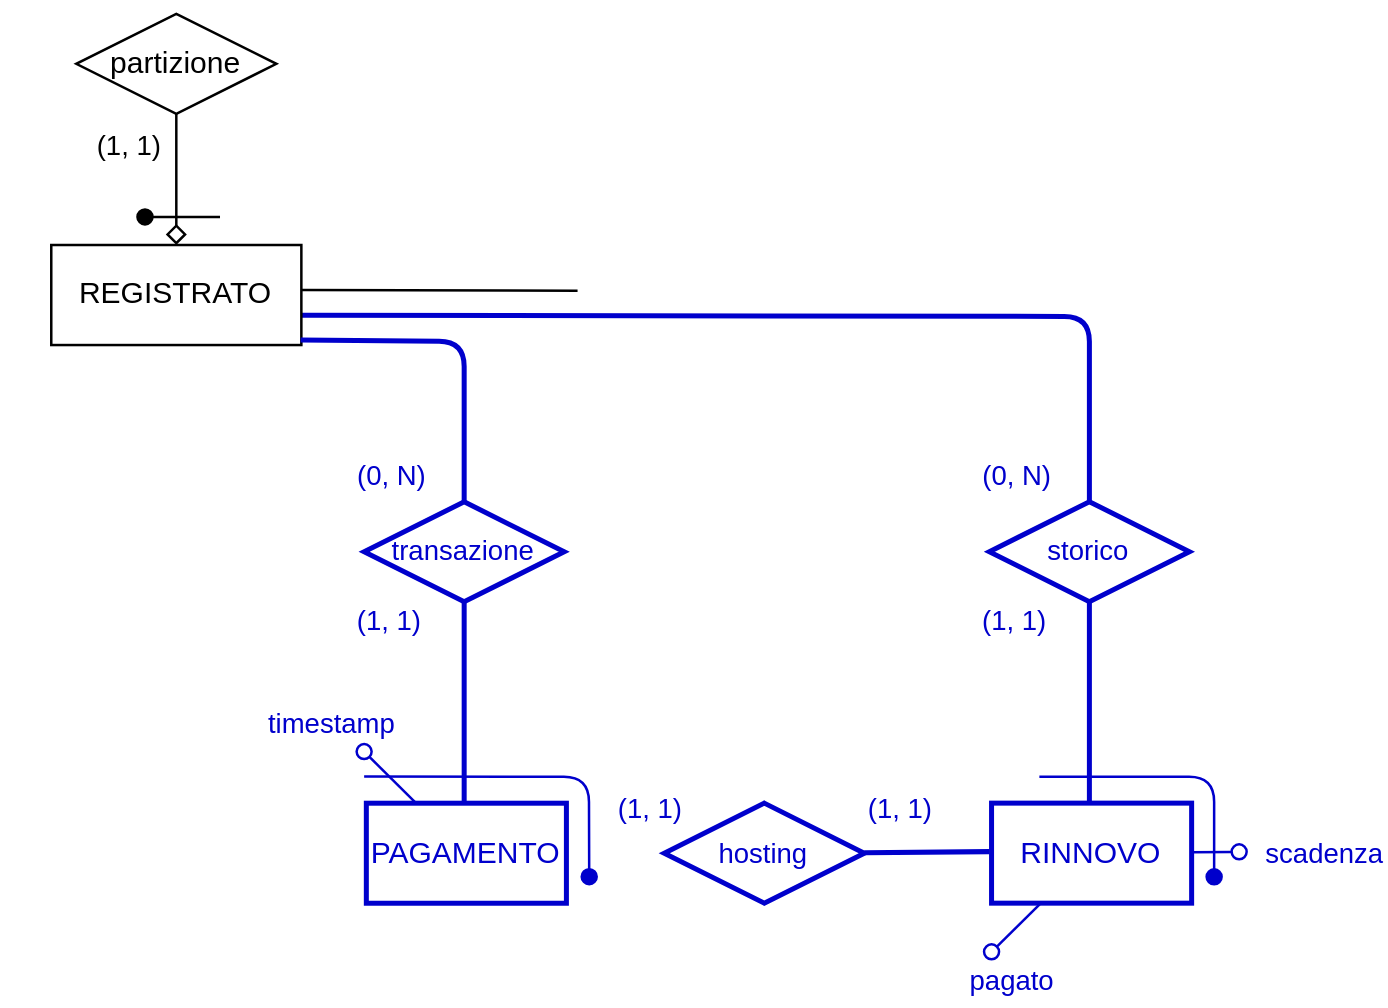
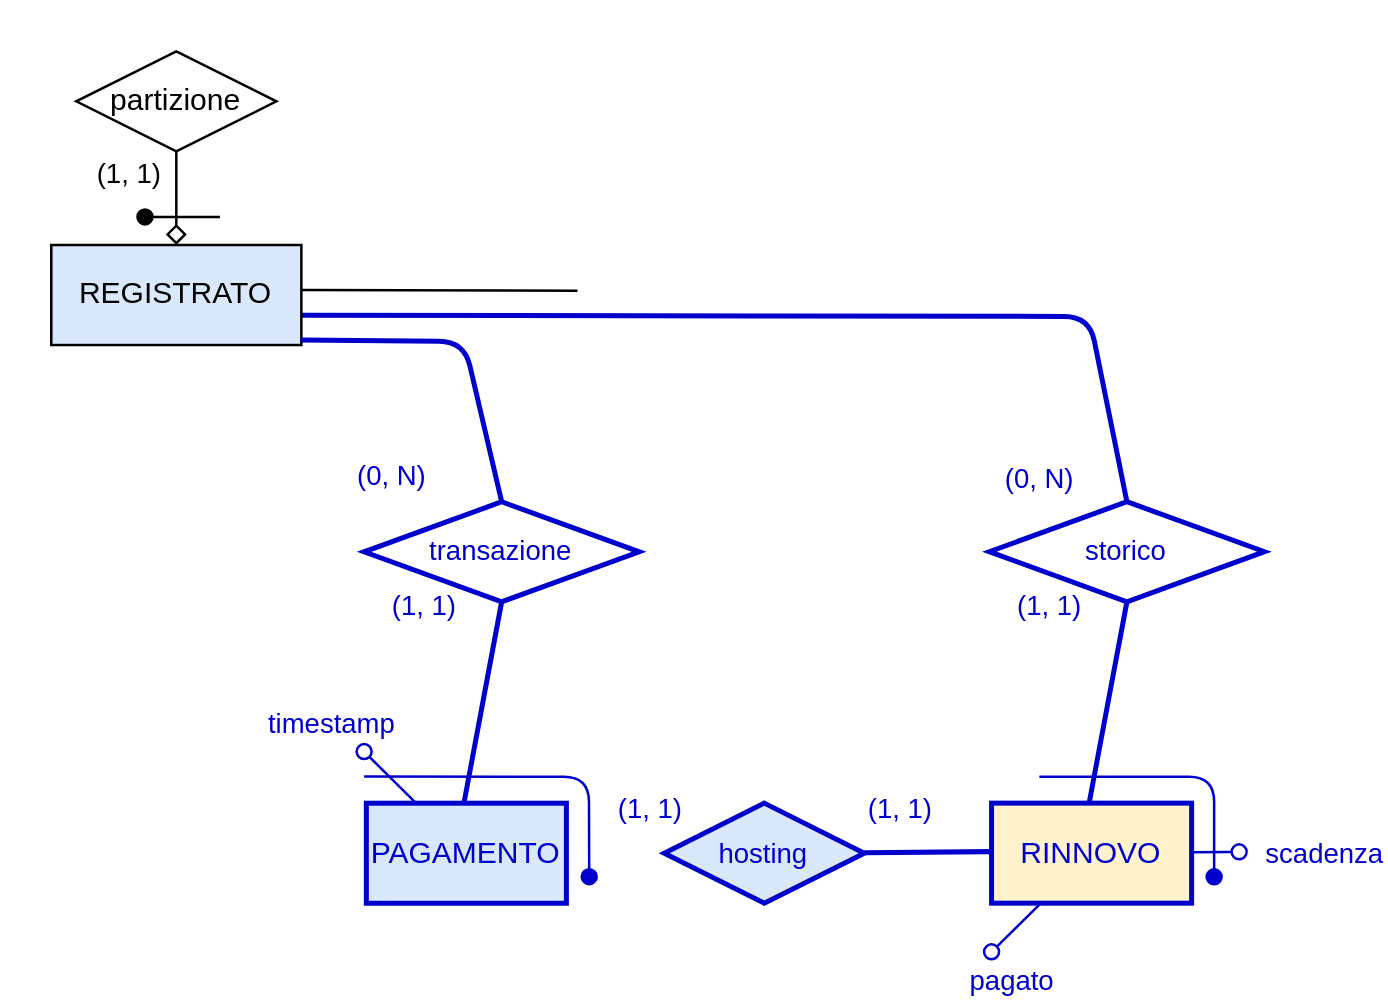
node "partizione": moved (176, 64) -> (176, 101)
node "REGISTRATO": fillcolor #ffffff -> #dae8fc
node "storico": size 200x100 -> 275x100
node "transazione": size 200x100 -> 275x100
node "PAGAMENTO": fillcolor #ffffff -> #dae8fc
node "hosting": fillcolor #ffffff -> #dae8fc
node "RINNOVO": fillcolor #ffffff -> #fff2cc
